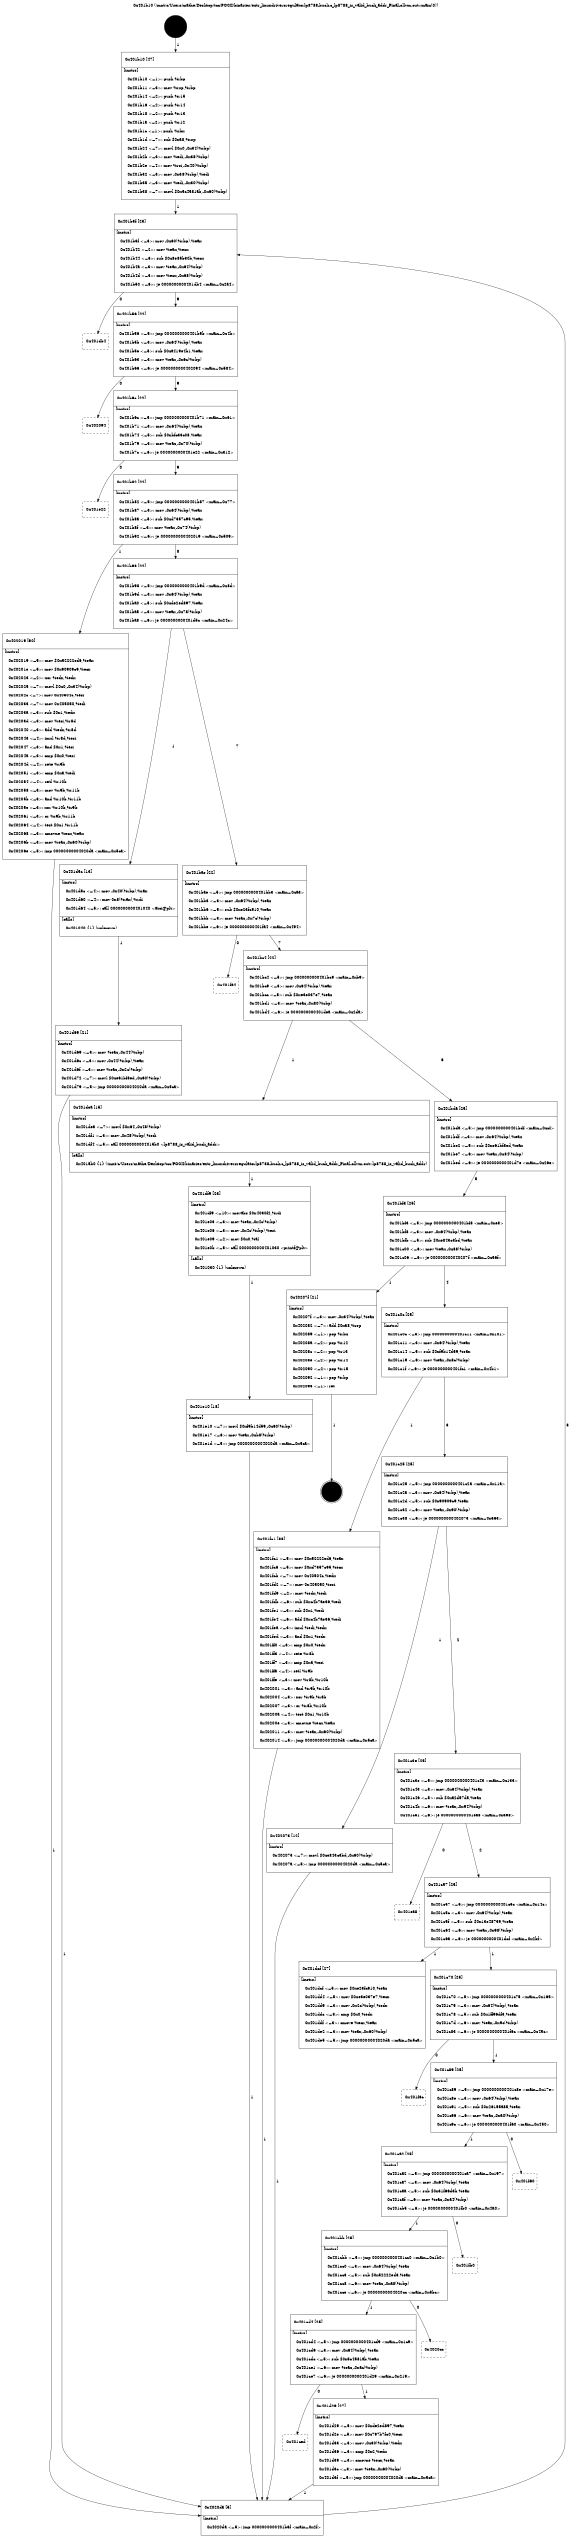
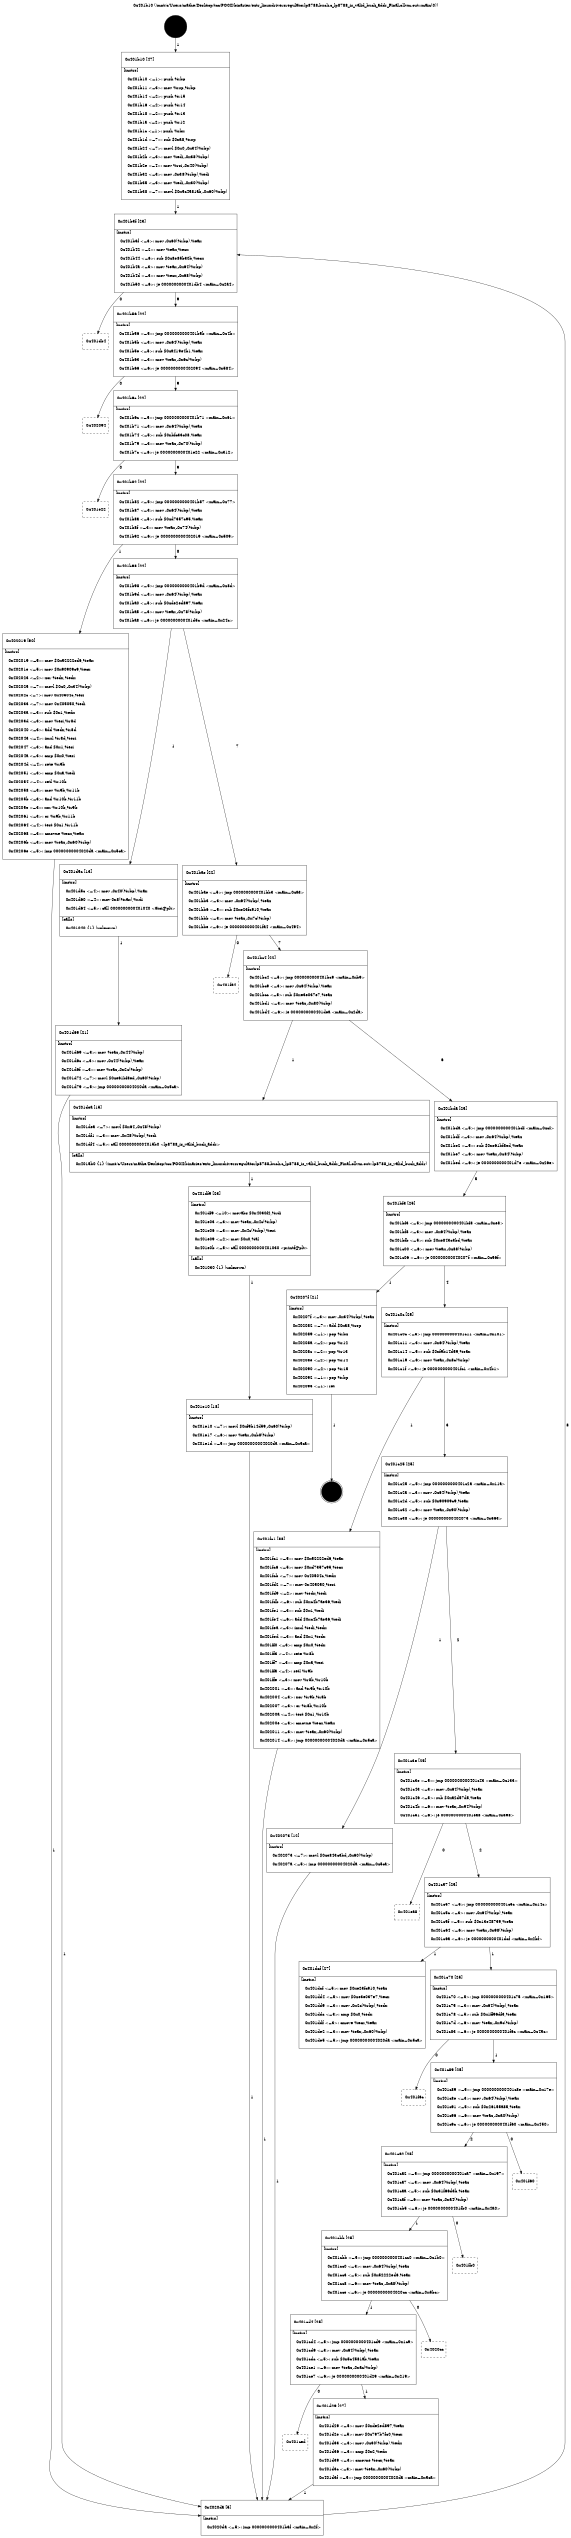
edge "0x401c89 [25]" -> "0x401ca2 [25]": label " 1" -> " 2"
